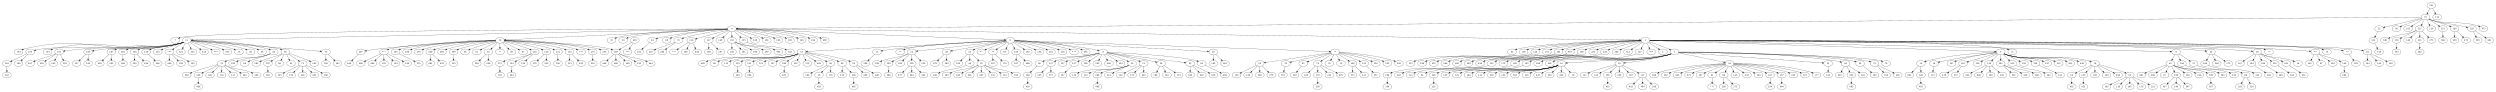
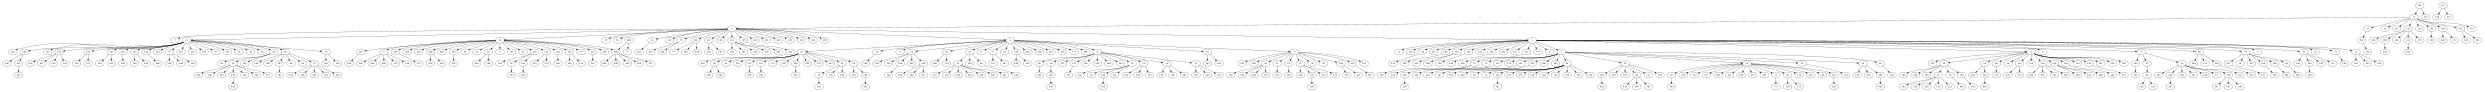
edge "8" -> "127": removed
